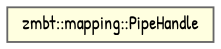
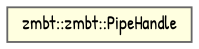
node "zmbt::mapping::PipeHandle": label "zmbt::mapping::PipeHandle" -> "zmbt::zmbt::PipeHandle"
